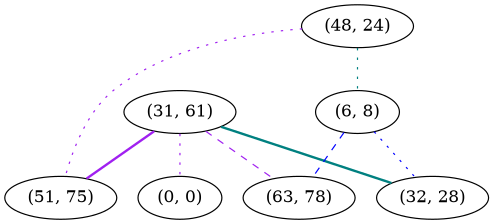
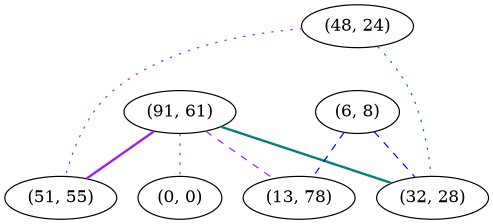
edge "(48, 24)" -- "(6, 8)": now "(48, 24)" -- "(32, 28)"
node "(31, 61)": label "(31, 61)" -> "(91, 61)"
edge "(6, 8)" -- "(32, 28)": style dotted -> dashed
node "(51, 75)": label "(51, 75)" -> "(51, 55)"
node "(63, 78)": label "(63, 78)" -> "(13, 78)"
